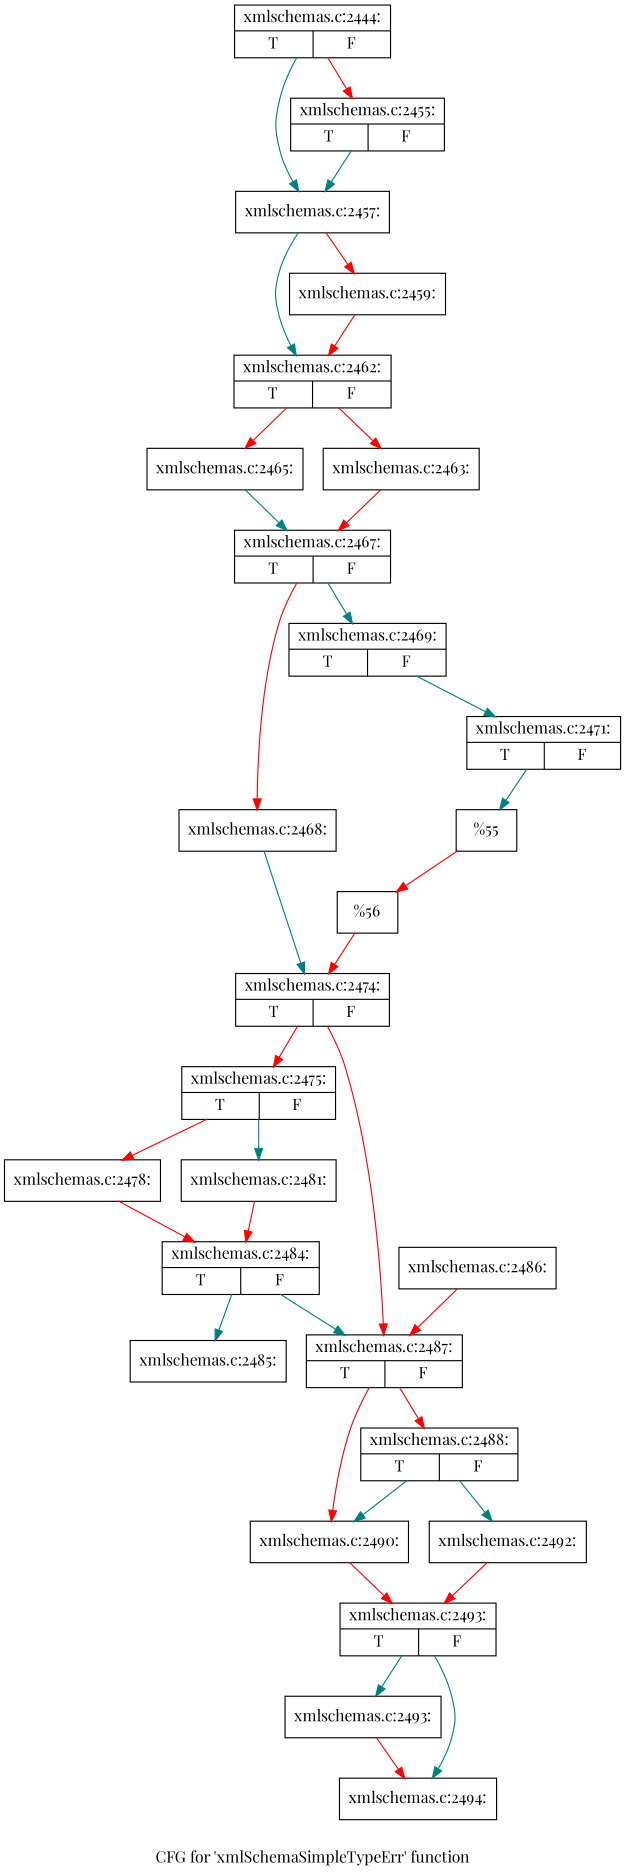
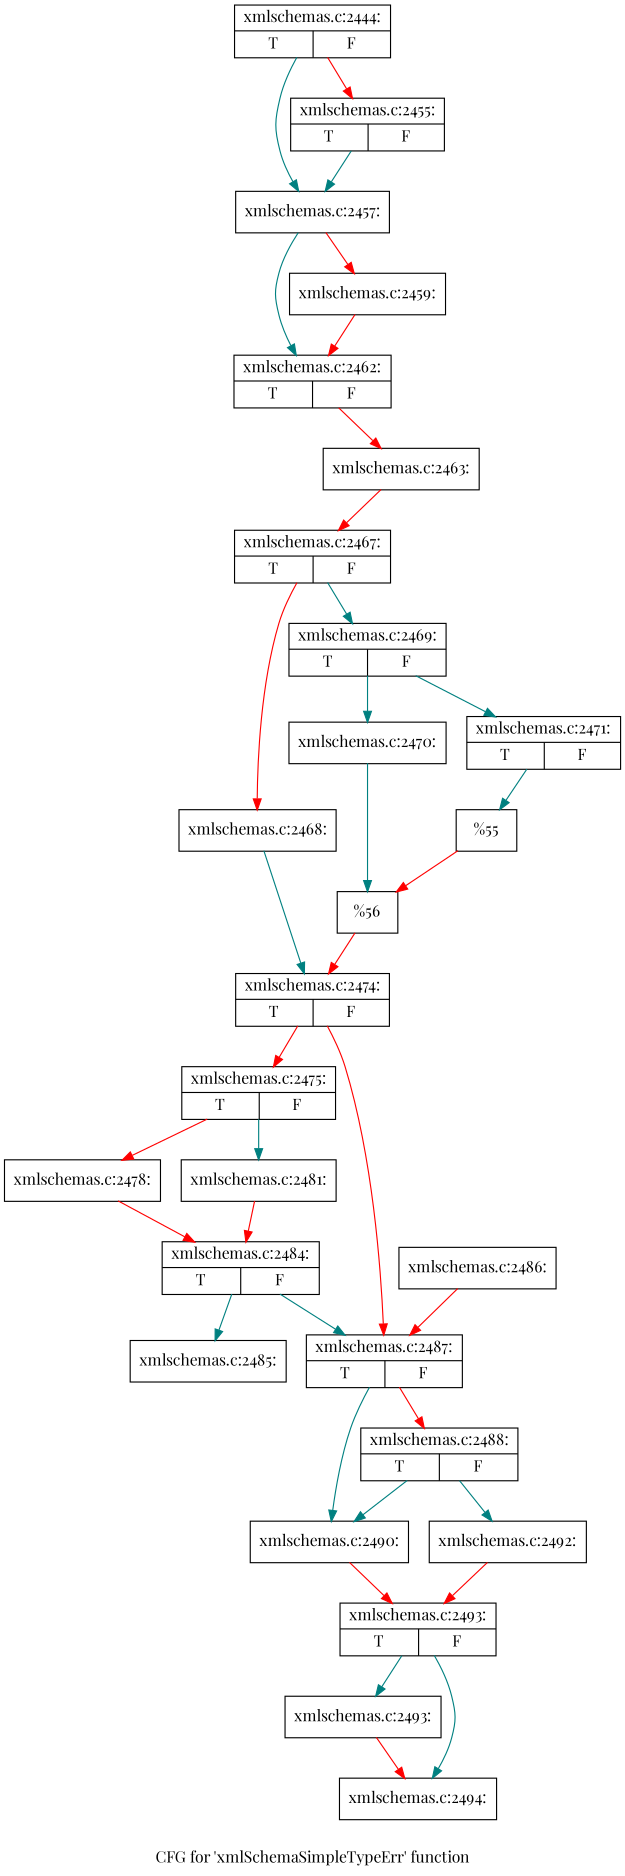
node "xmlschemas.c:2465:": removed
node "xmlschemas.c:2470:": added
edge "xmlschemas.c:2487:" -> "xmlschemas.c:2490:": color red -> teal
